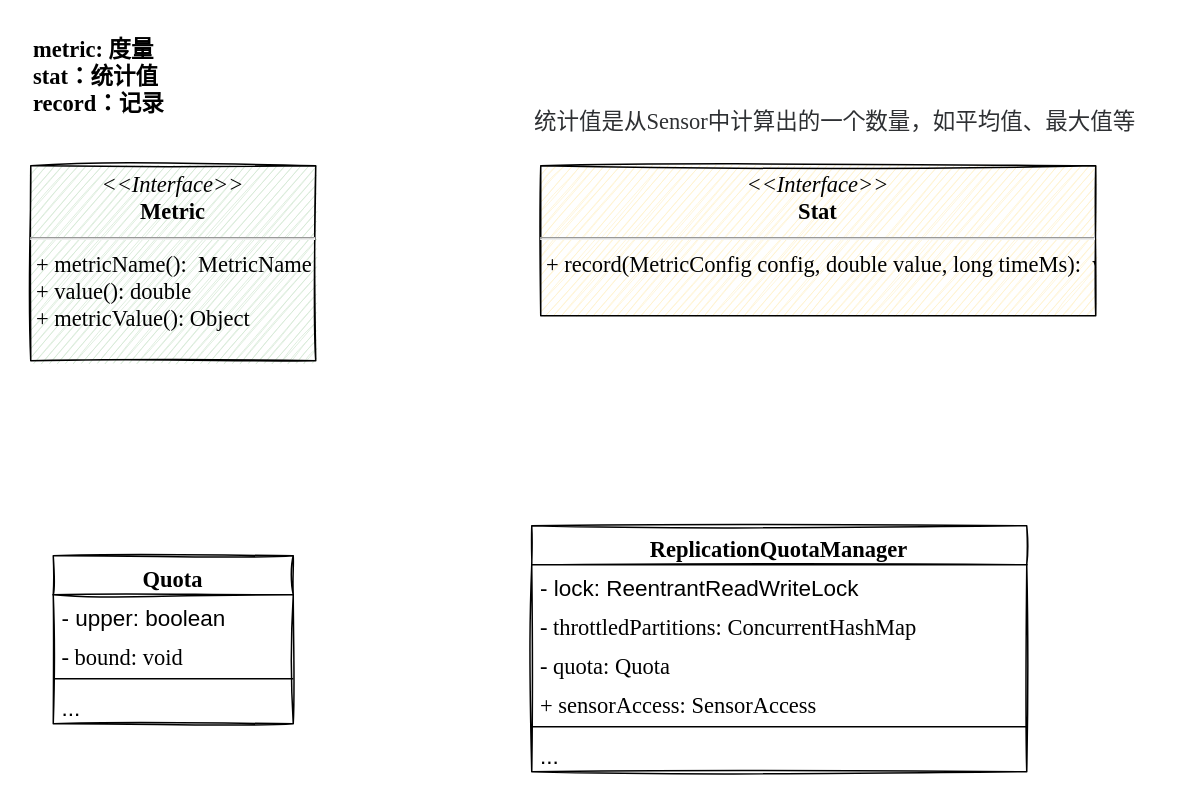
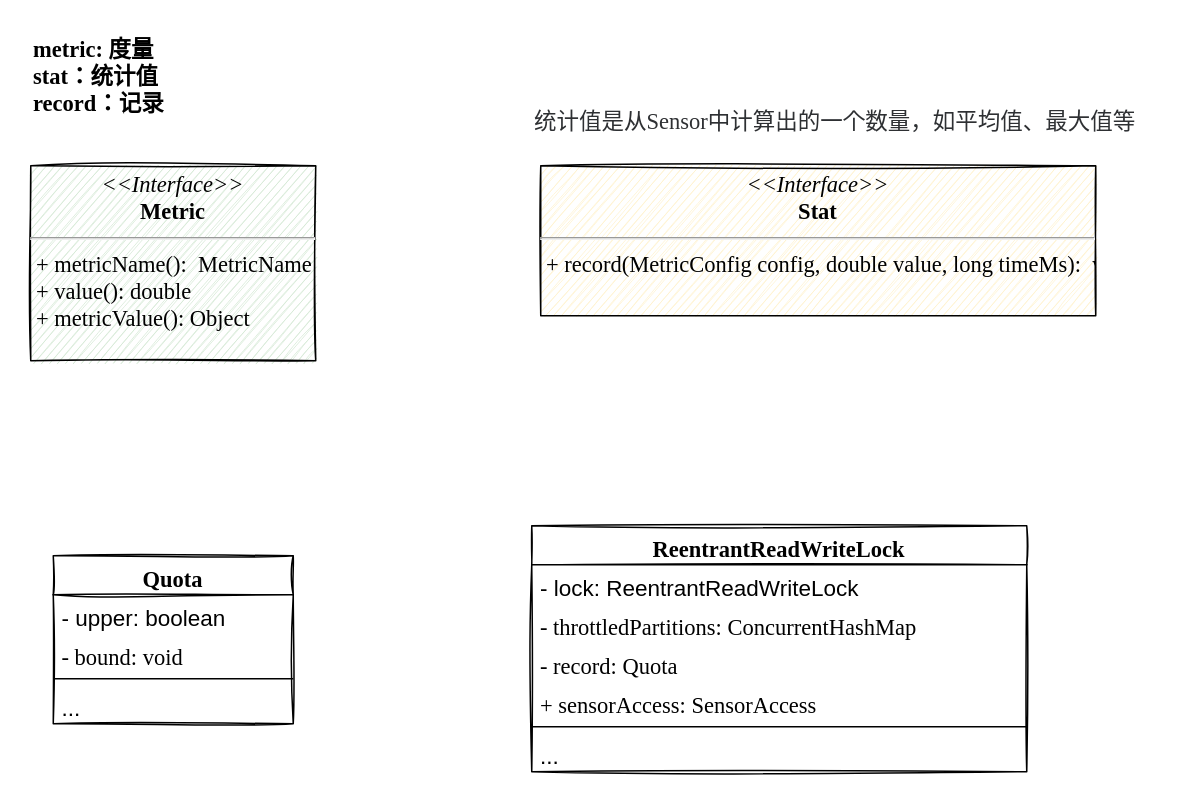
node "ReplicationQuotaManager": label "ReplicationQuotaManager" -> "ReentrantReadWriteLock"
node "- quota: Quota": label "- quota: Quota" -> "- record: Quota"
